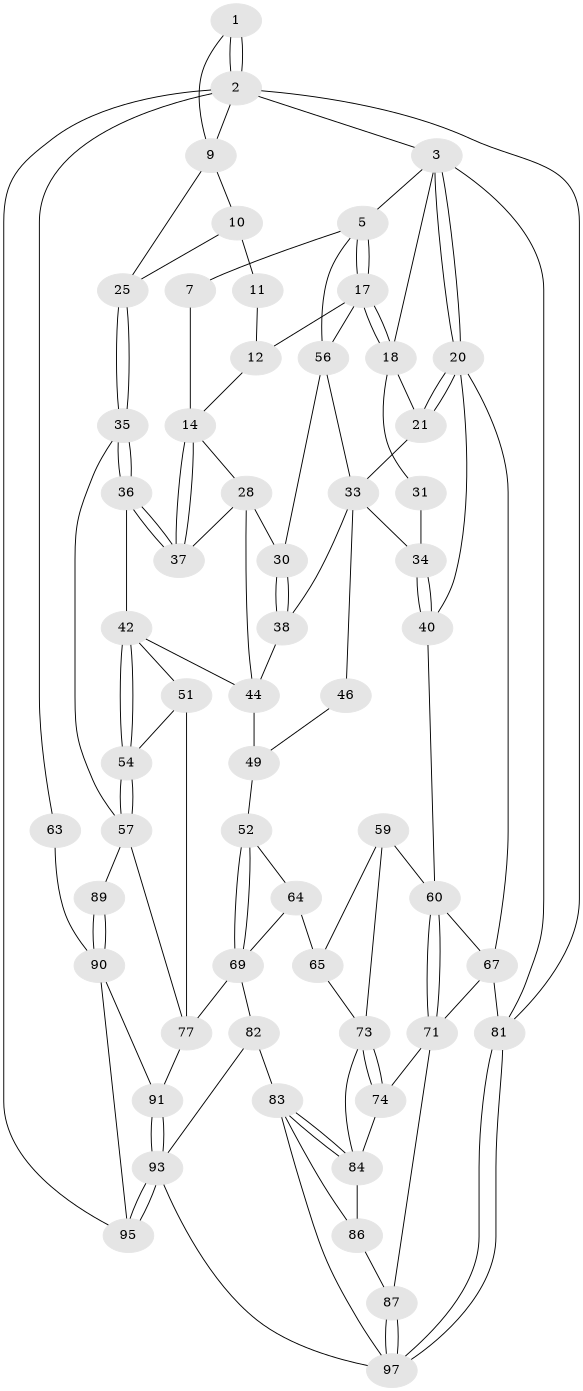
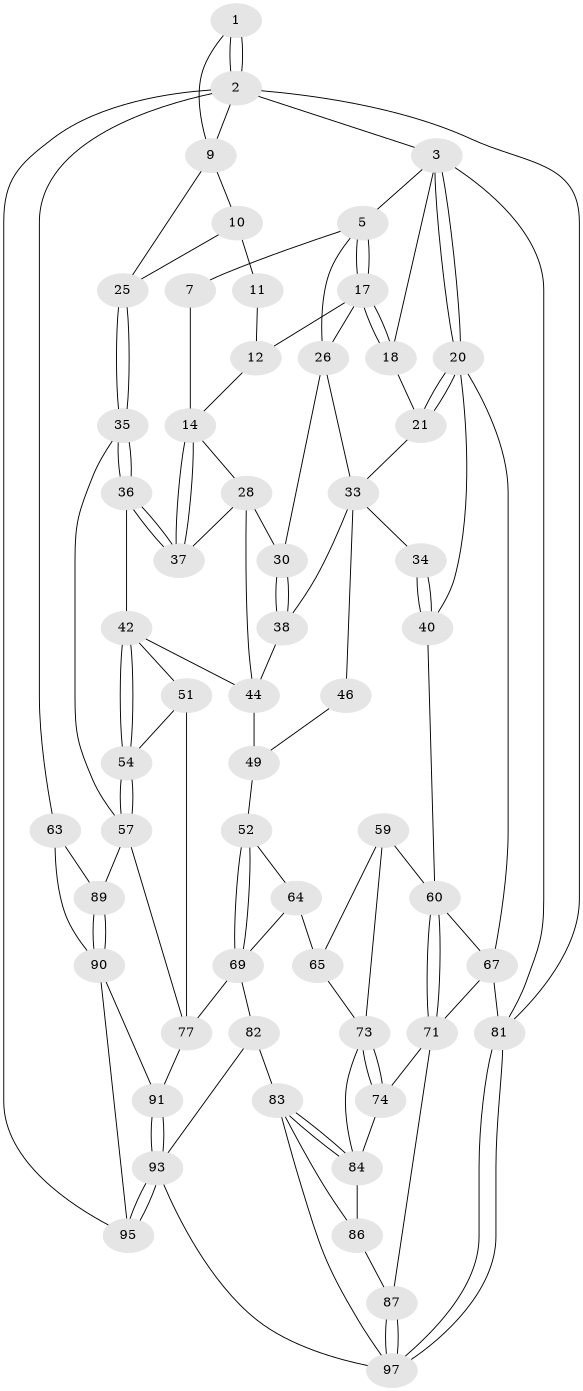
node "56": label "56" -> "26"
node "31": removed
edge "63" -- "89": added
